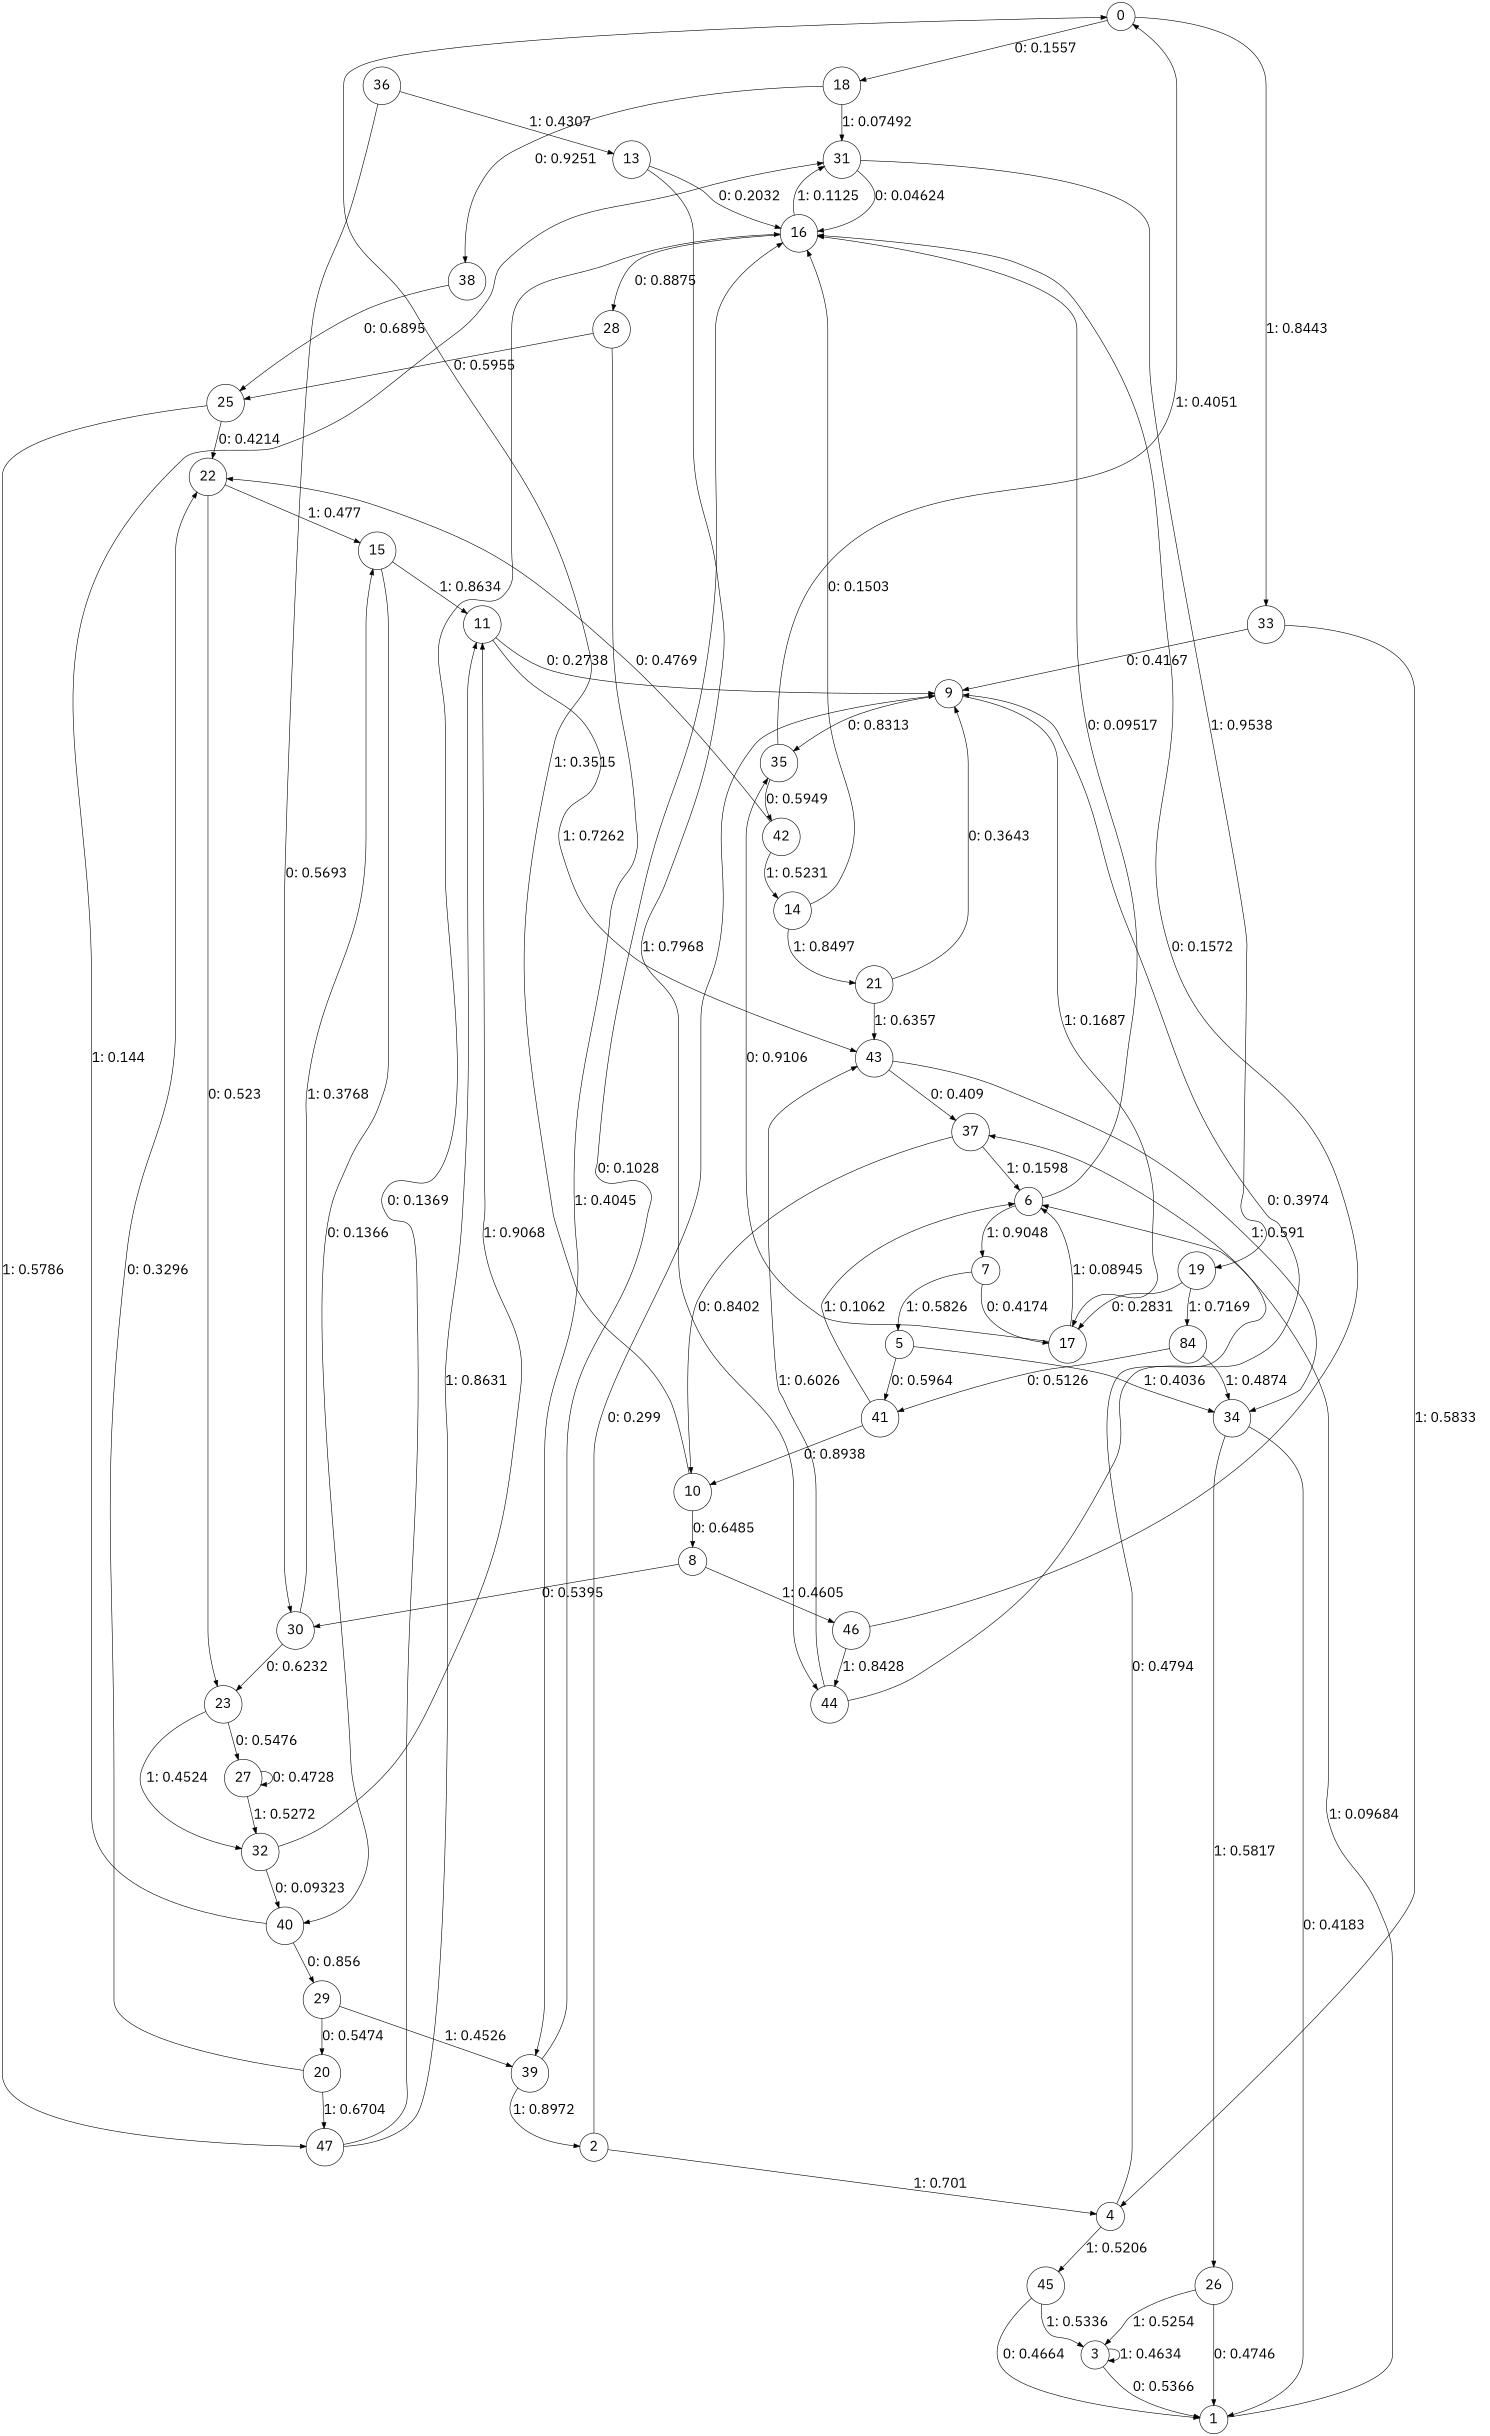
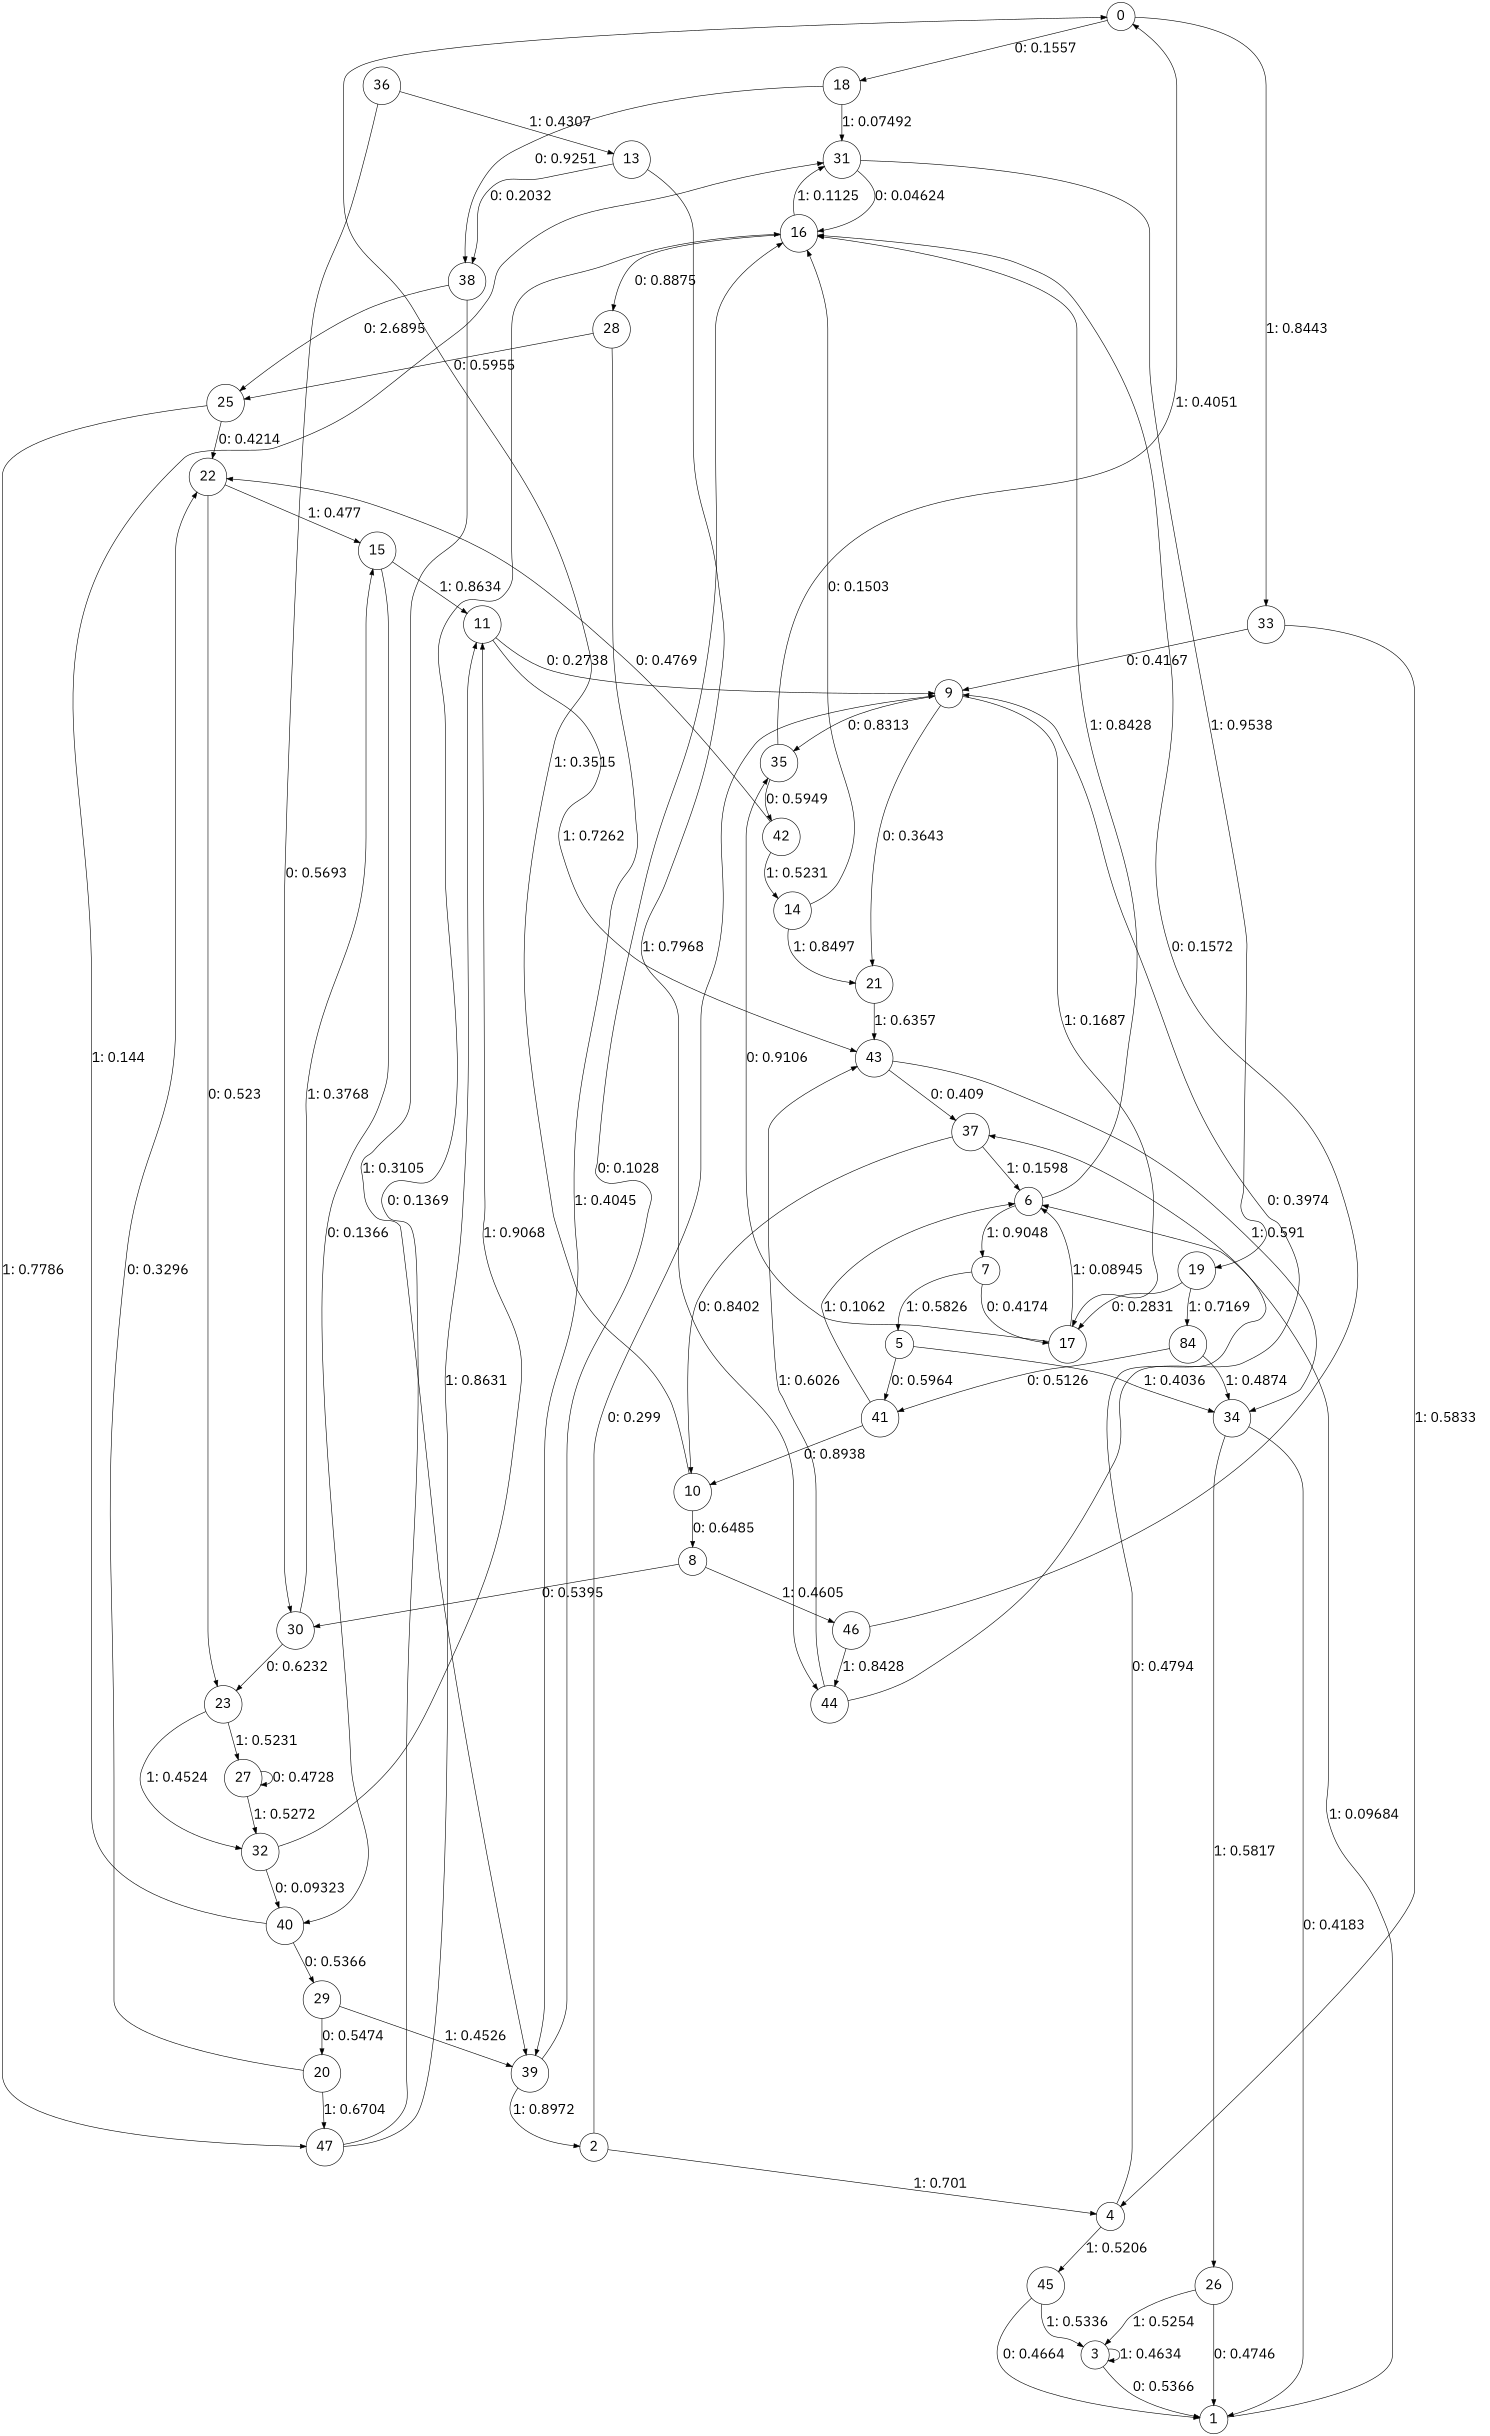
edge "13" -> "16": now "13" -> "38"
edge "38" -> "25": label "0: 0.6895   " -> "0: 2.6895   "
edge "6" -> "16": label "0: 0.09517  " -> "1: 0.8428   "
edge "21" -> "9": reversed
edge "38" -> "39": added, label "1: 0.3105"
edge "25" -> "47": label "1: 0.5786   " -> "1: 0.7786   "
edge "23" -> "27": label "0: 0.5476   " -> "1: 0.5231   "
edge "40" -> "29": label "0: 0.856    " -> "0: 0.5366   "
